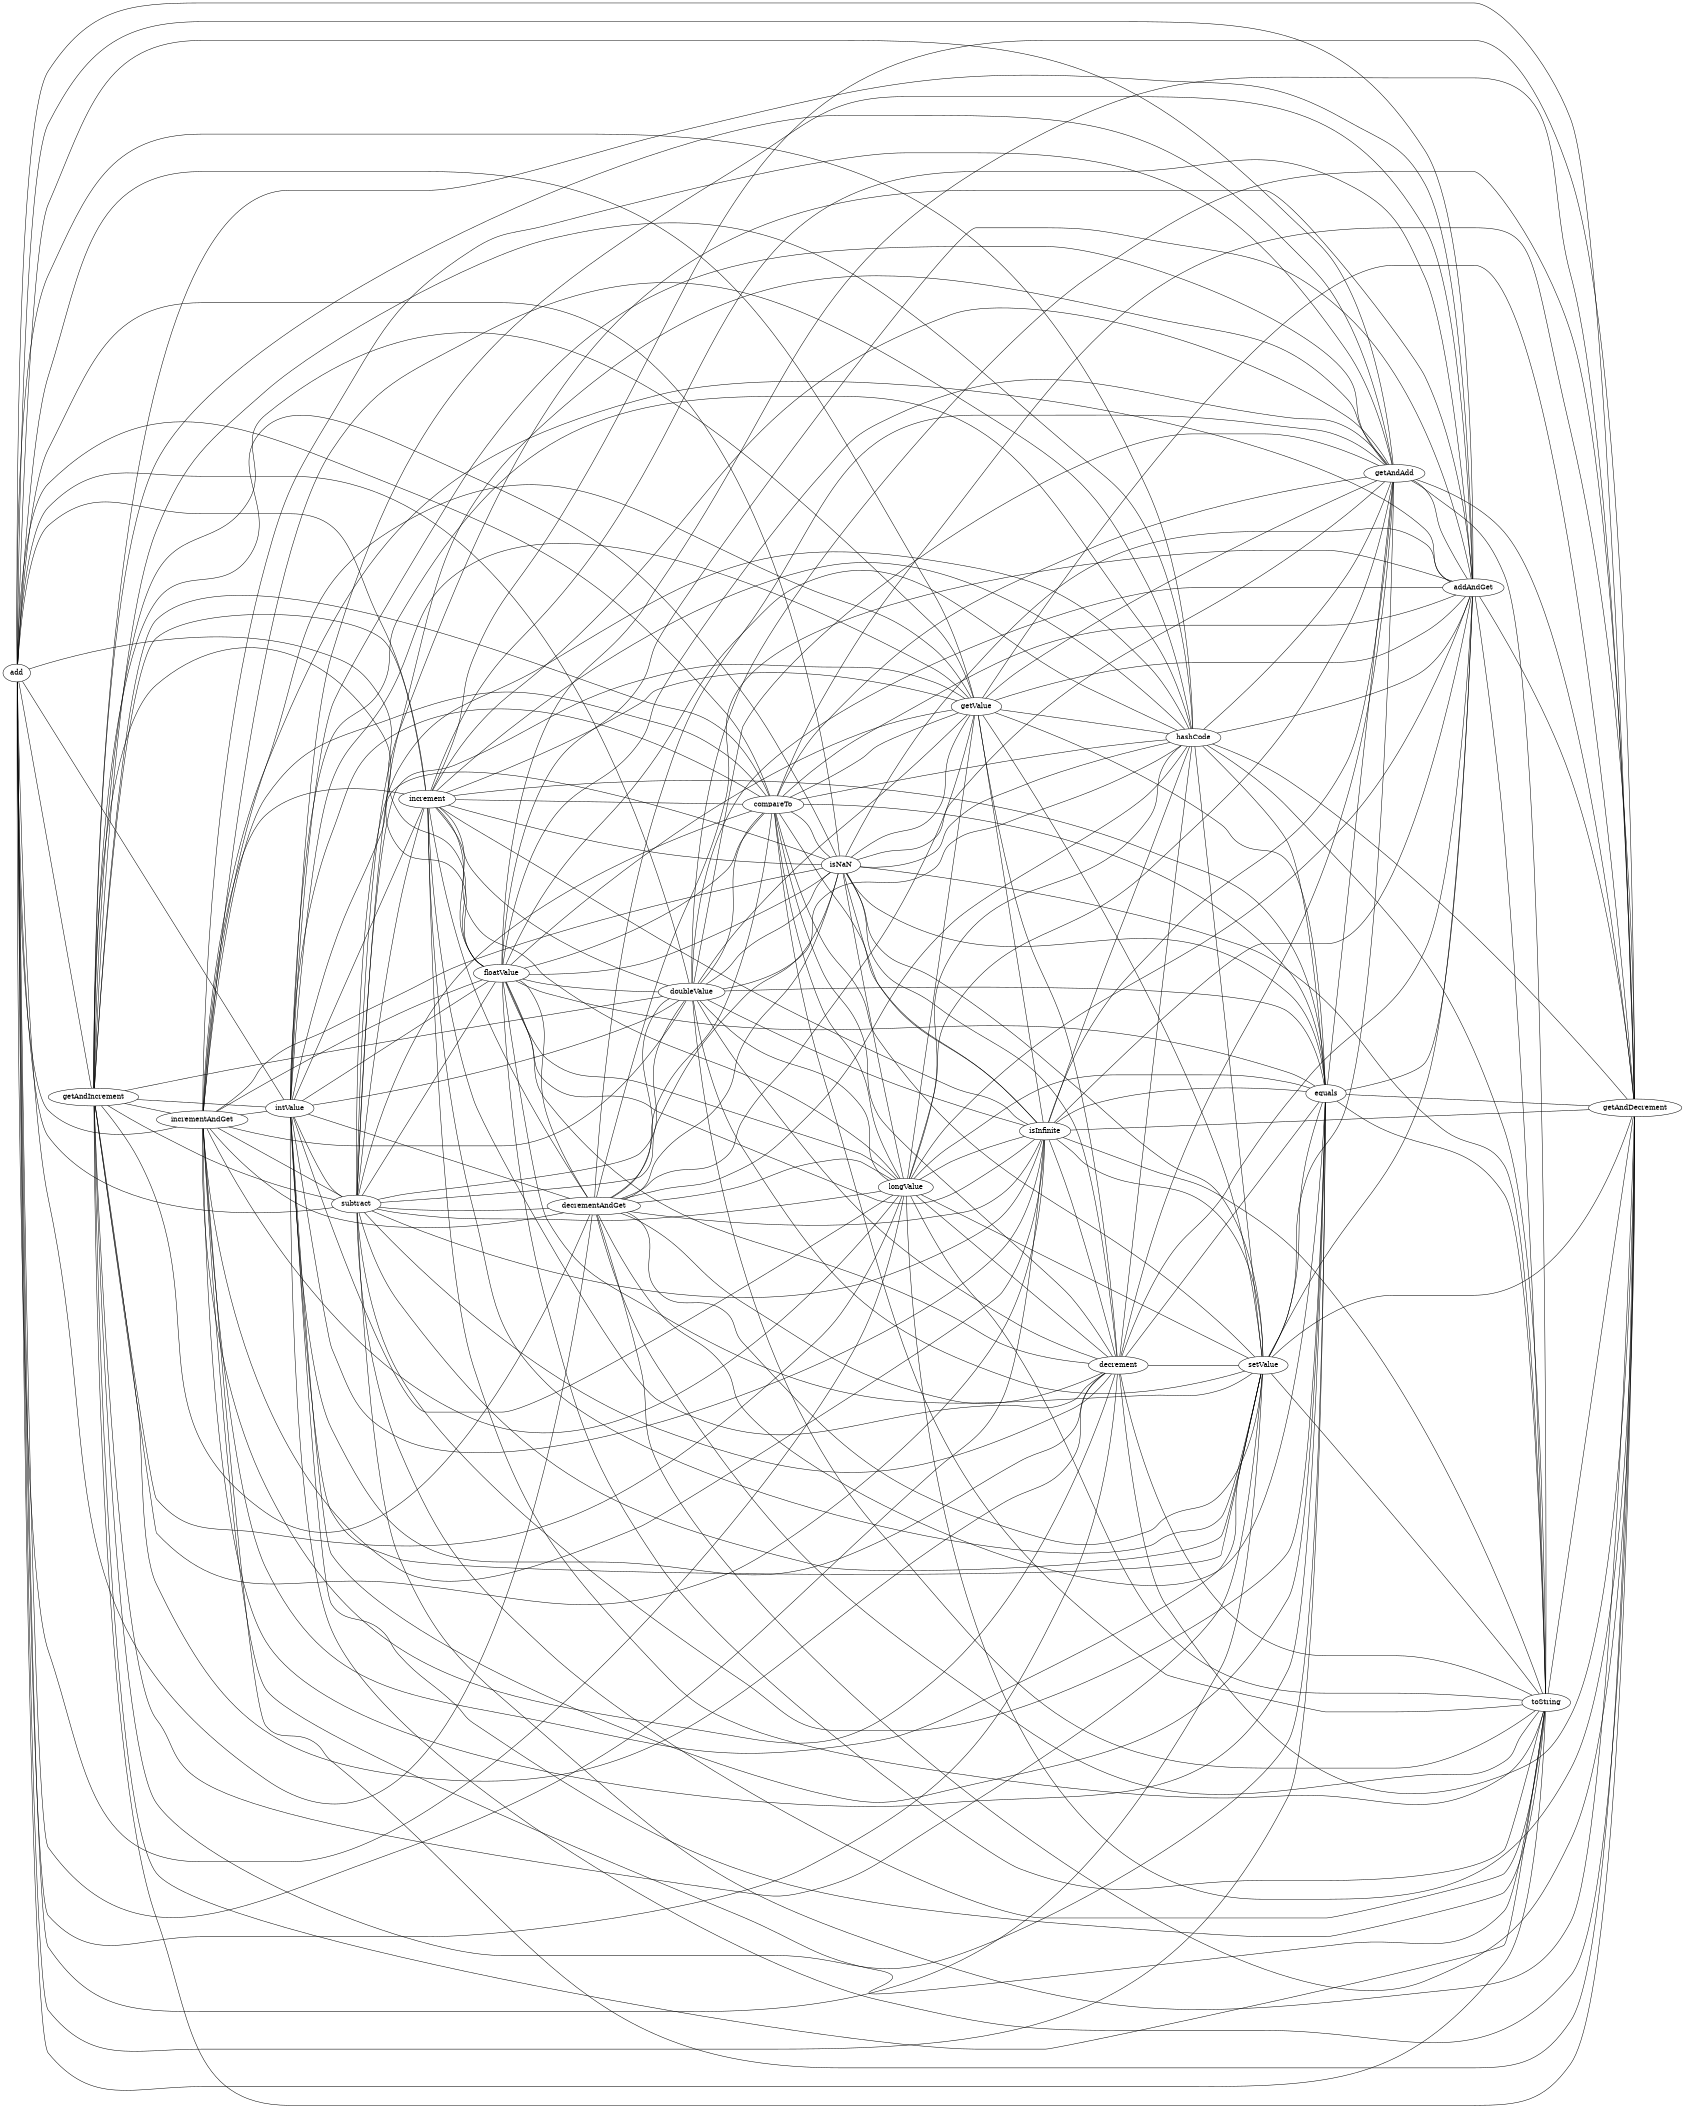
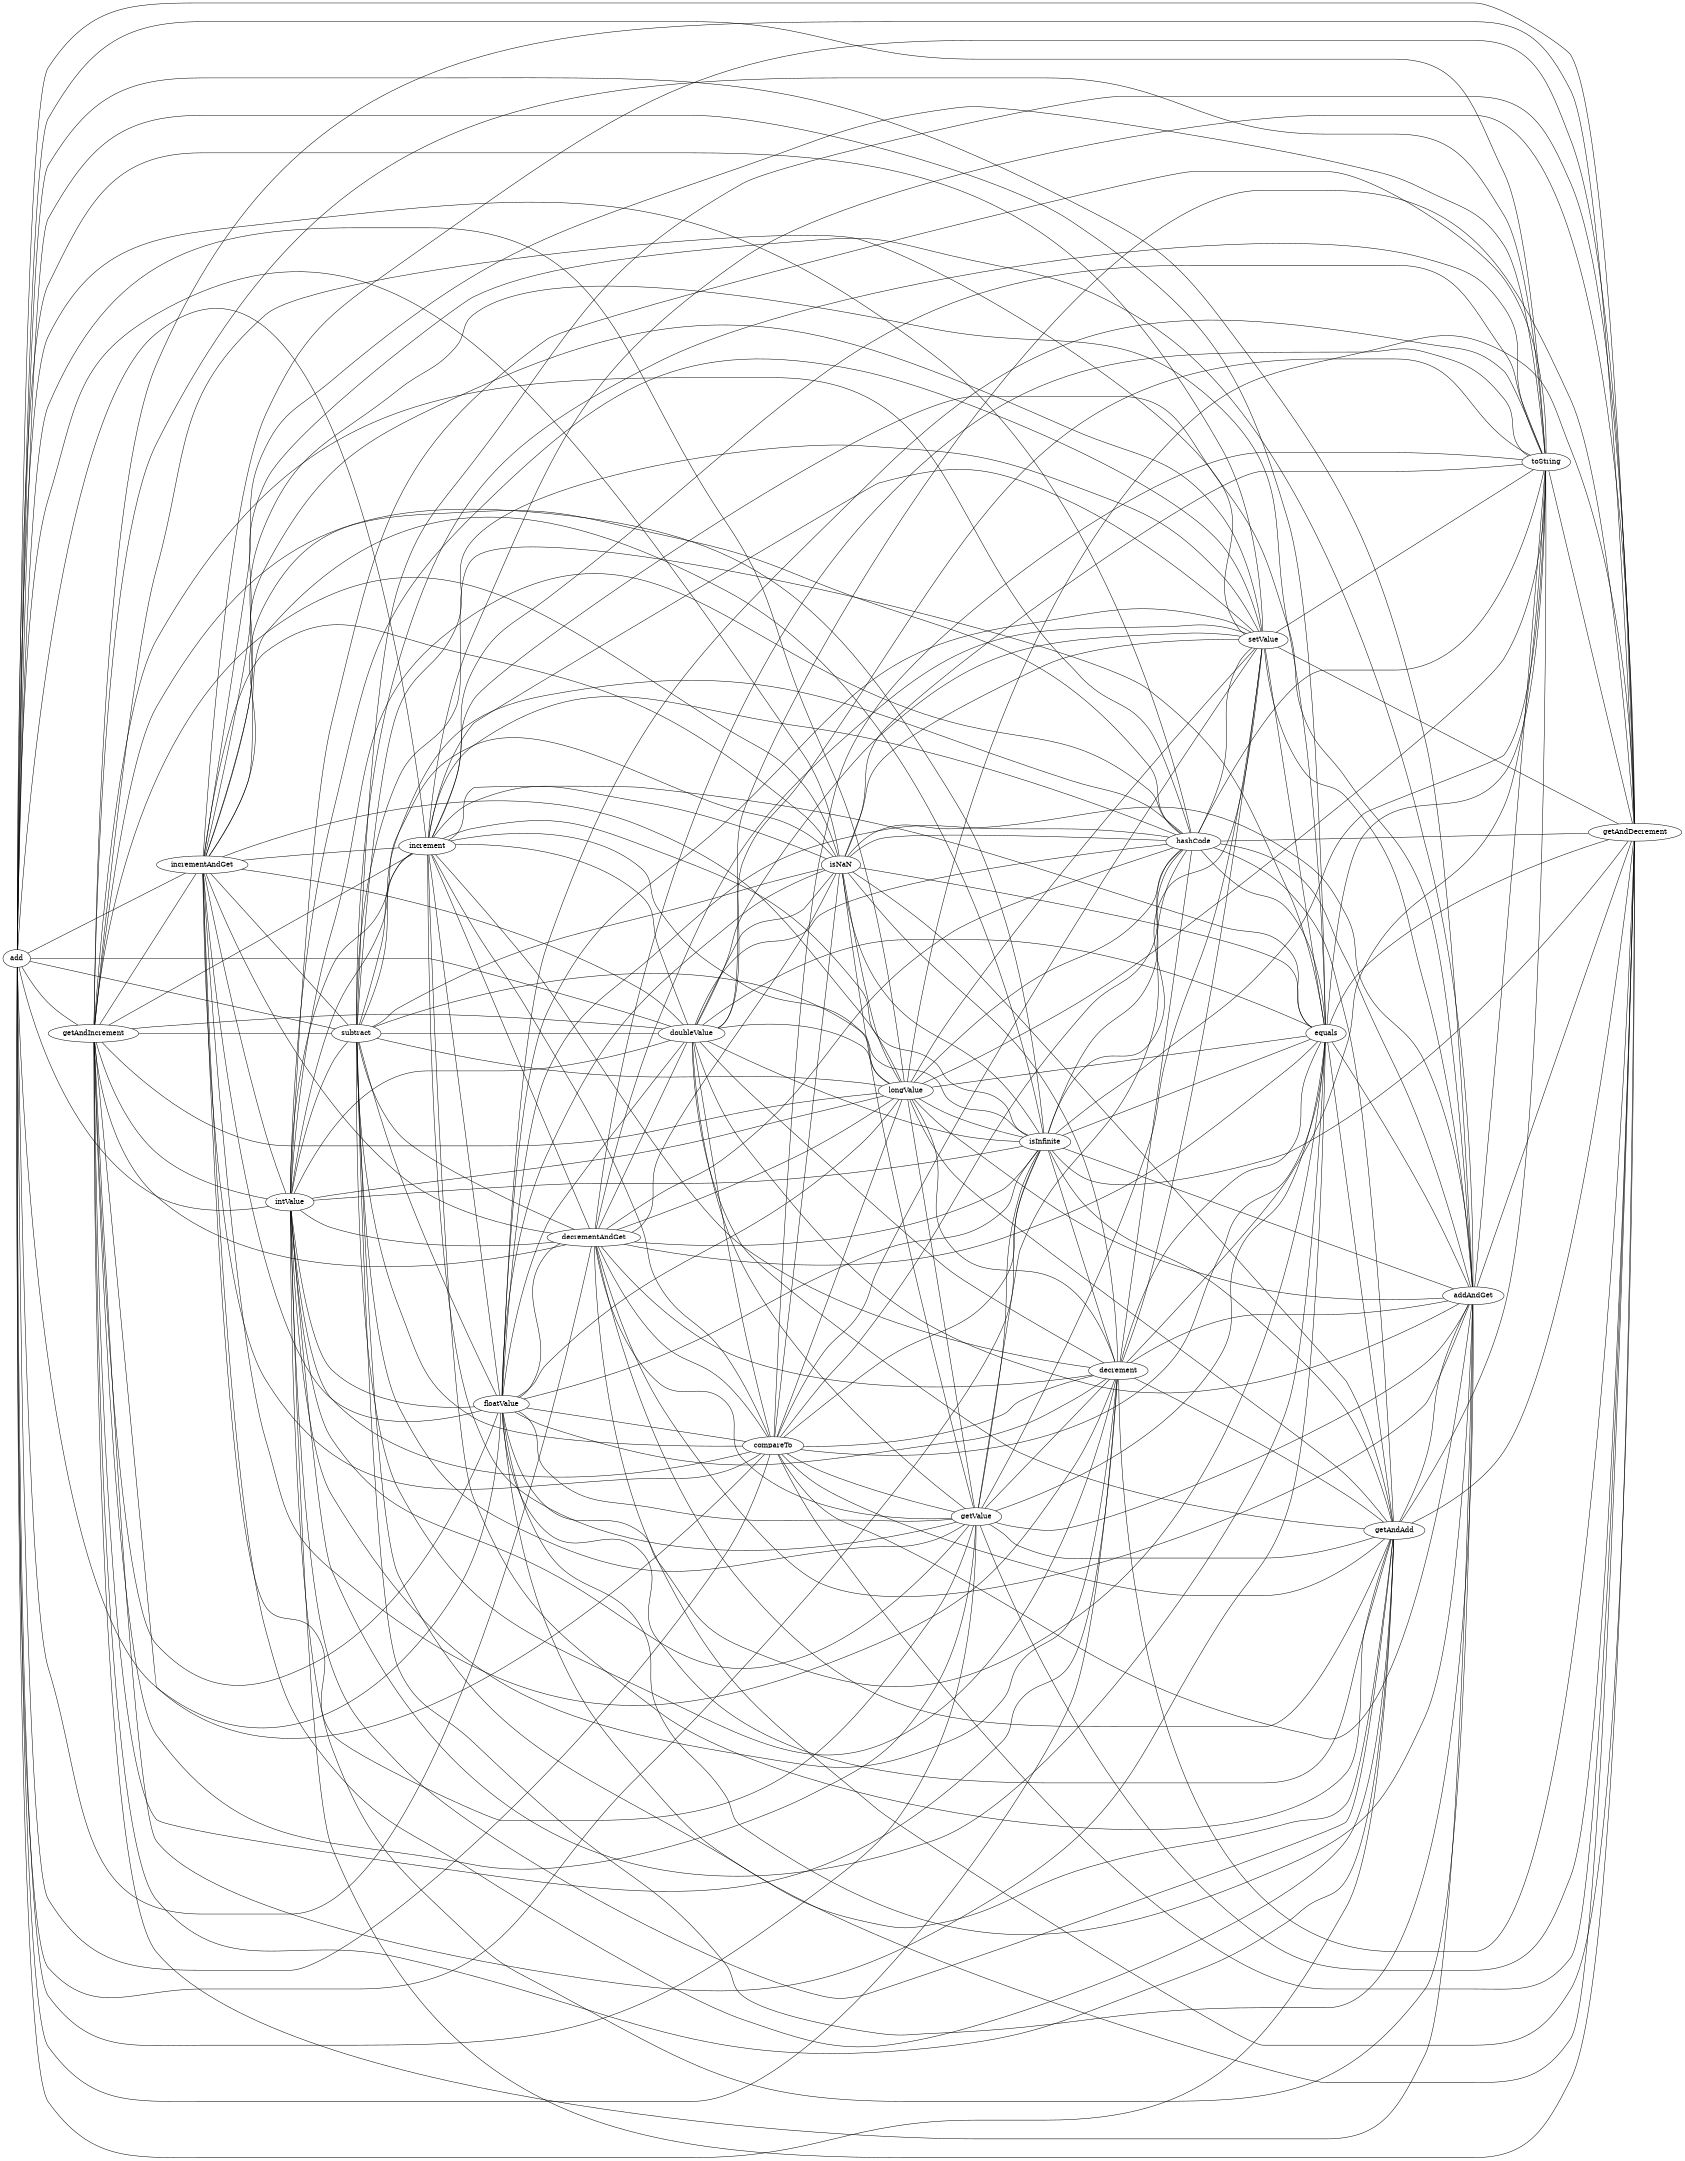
edge "getAndAdd" -- "setValue": removed
